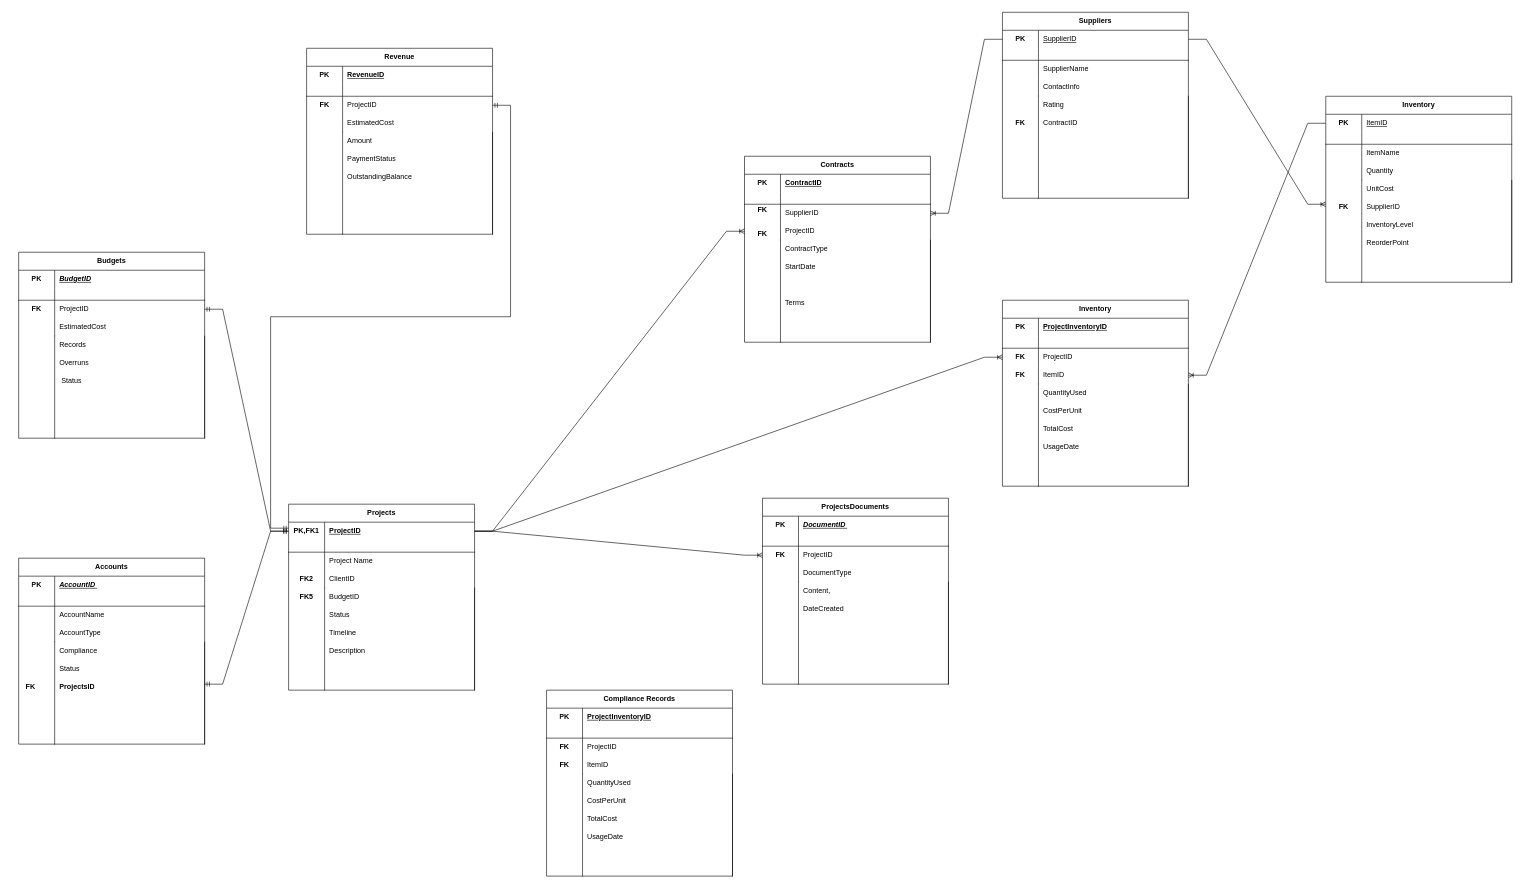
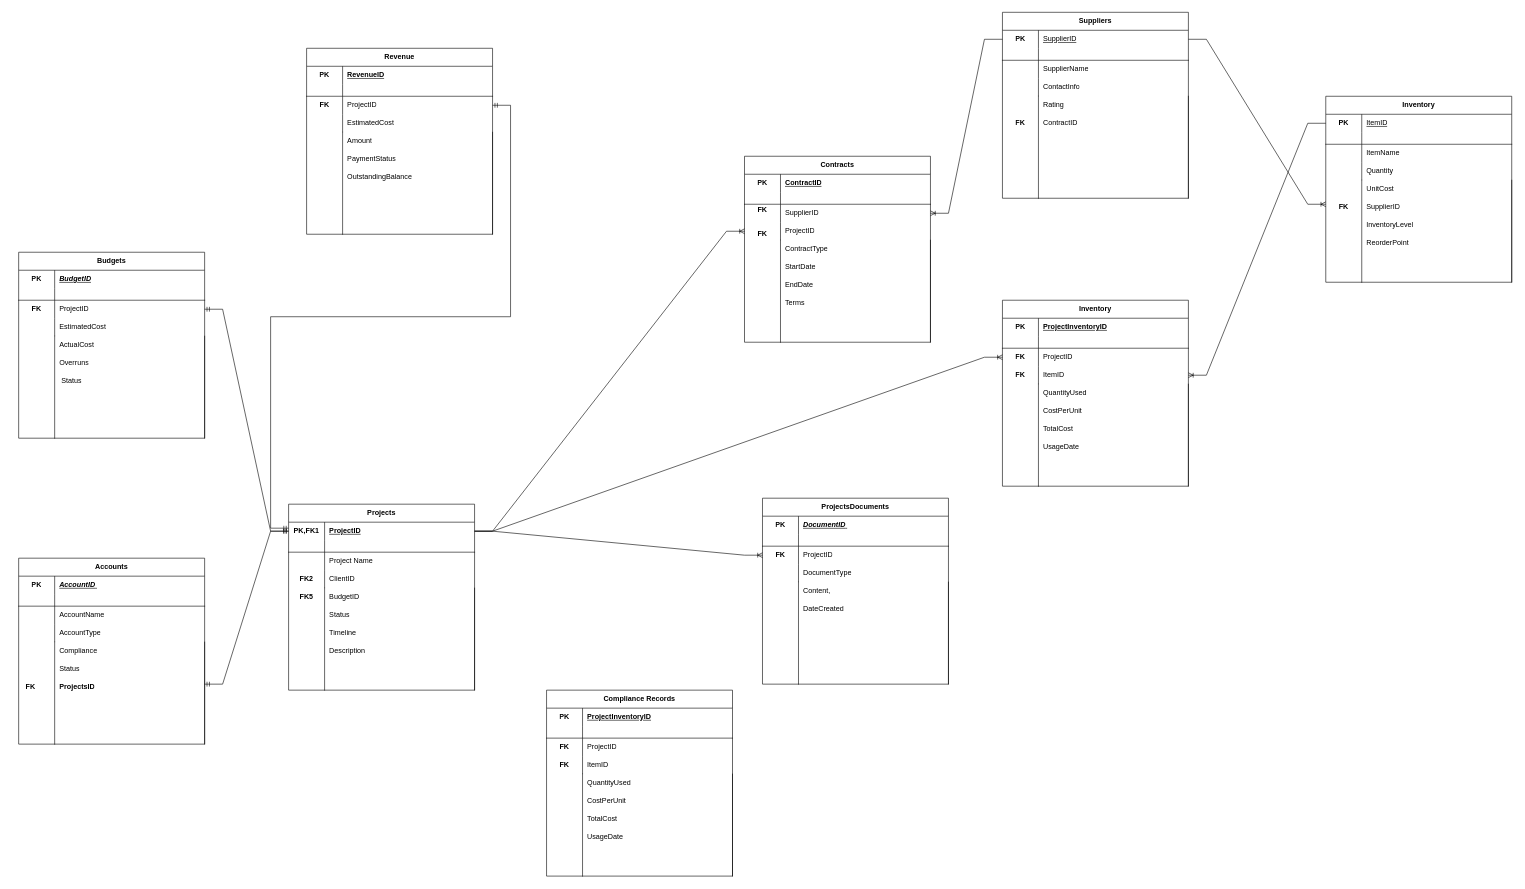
node "EndDate": added
node "Records": label "Records" -> "ActualCost"
